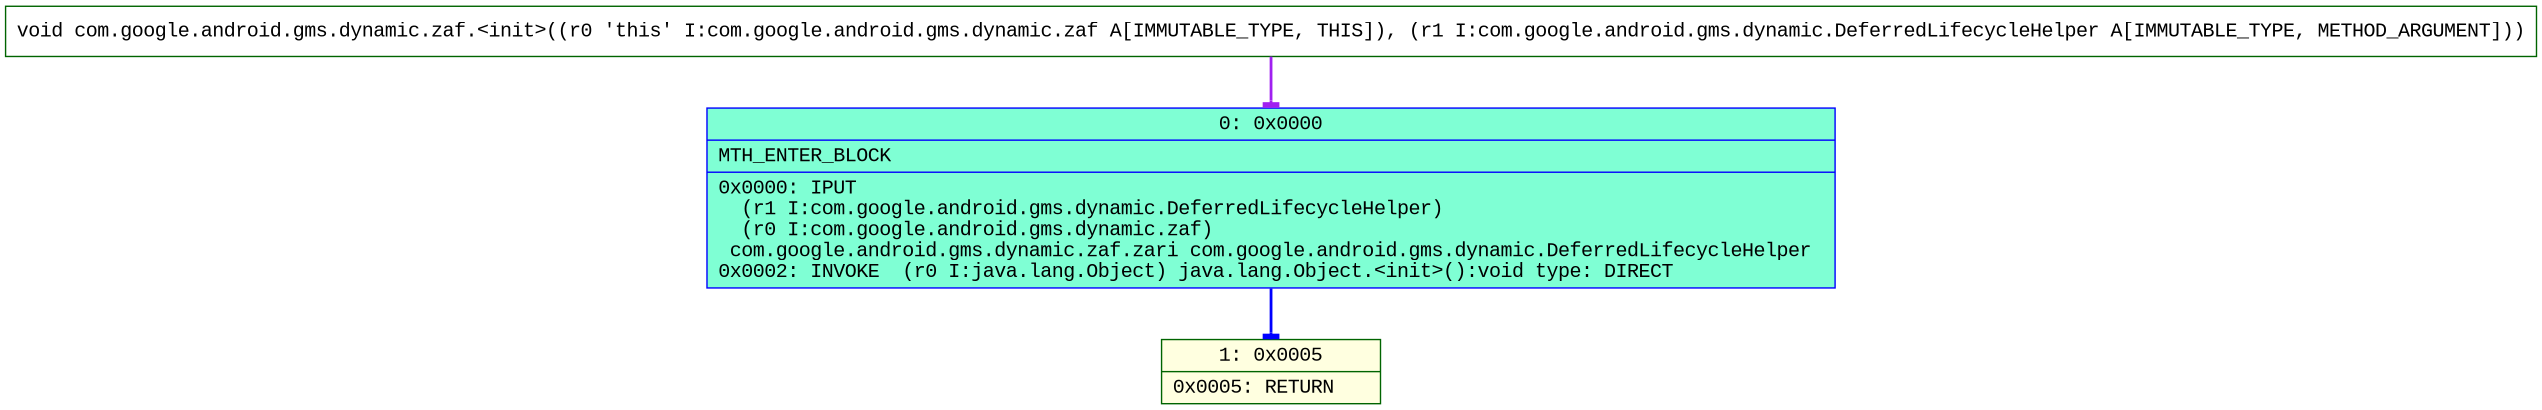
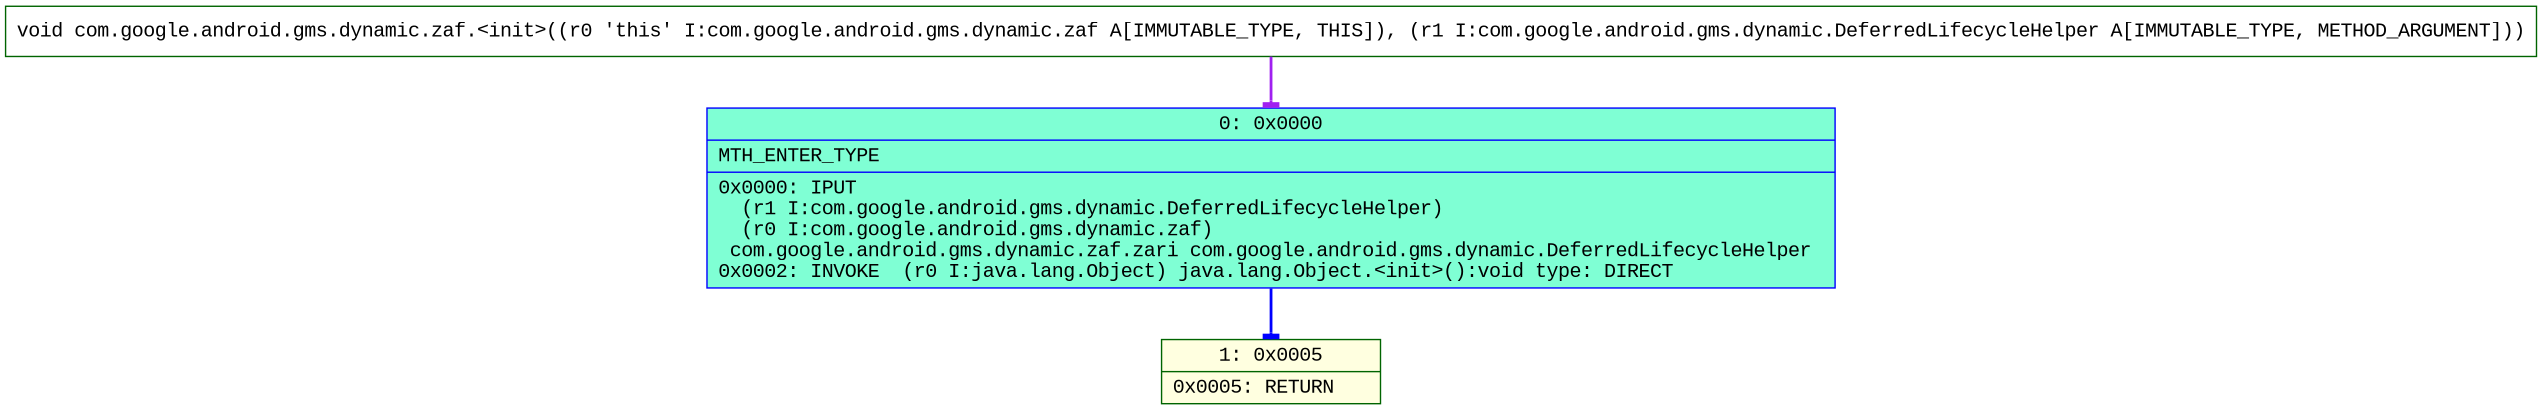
node "0: 0x0000": text "MTH_ENTER_BLOCK" -> "MTH_ENTER_TYPE"
